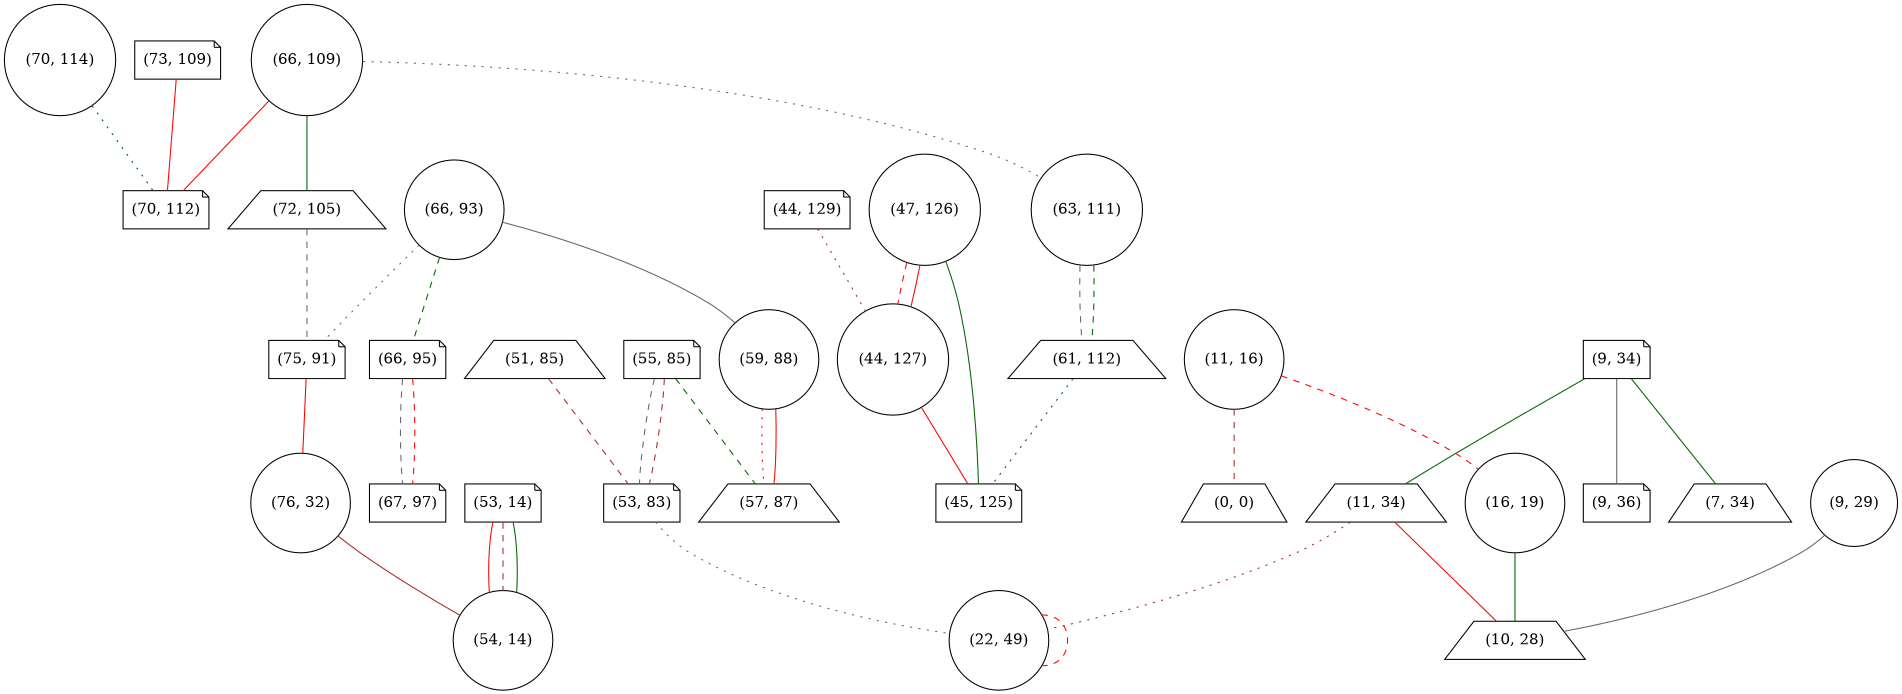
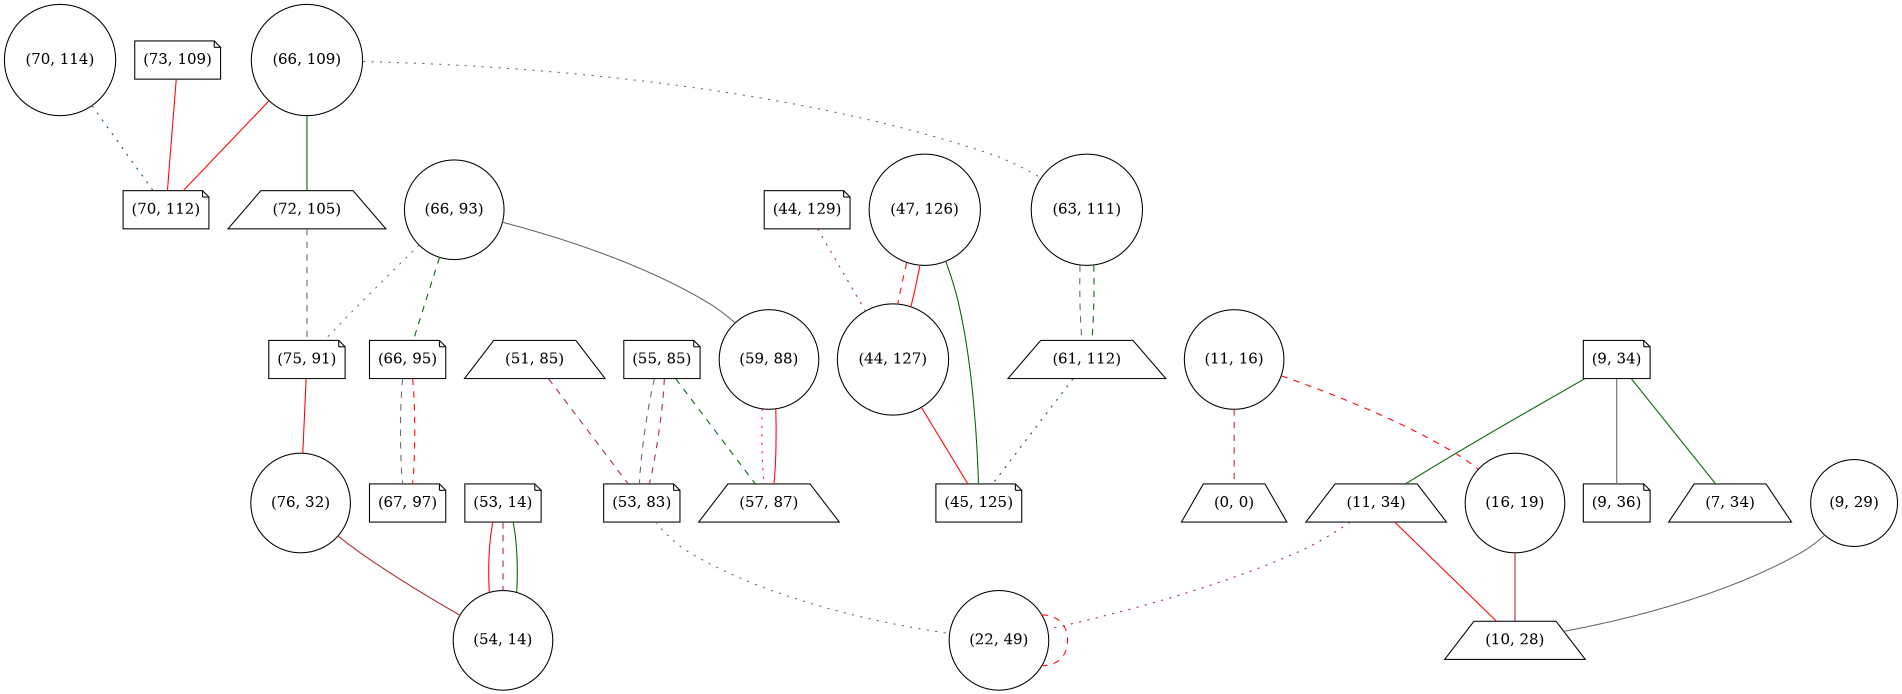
edge "(16, 19)" -- "(10, 28)": color darkgreen -> brown
